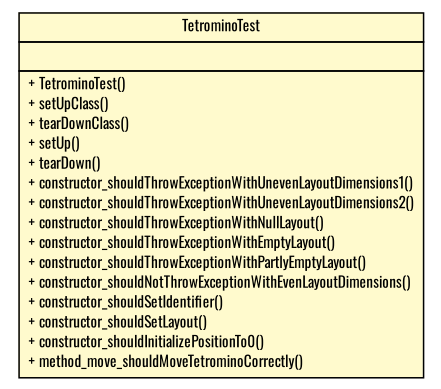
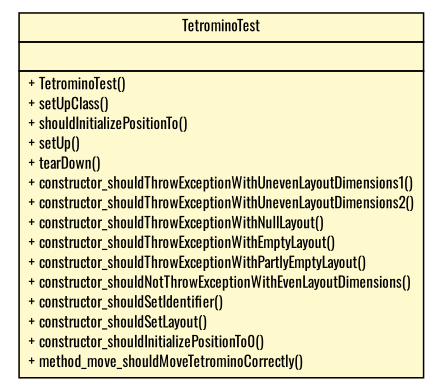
node "TetrominoTest": text "+ tearDownClass()" -> "+ shouldInitializePositionTo()"
